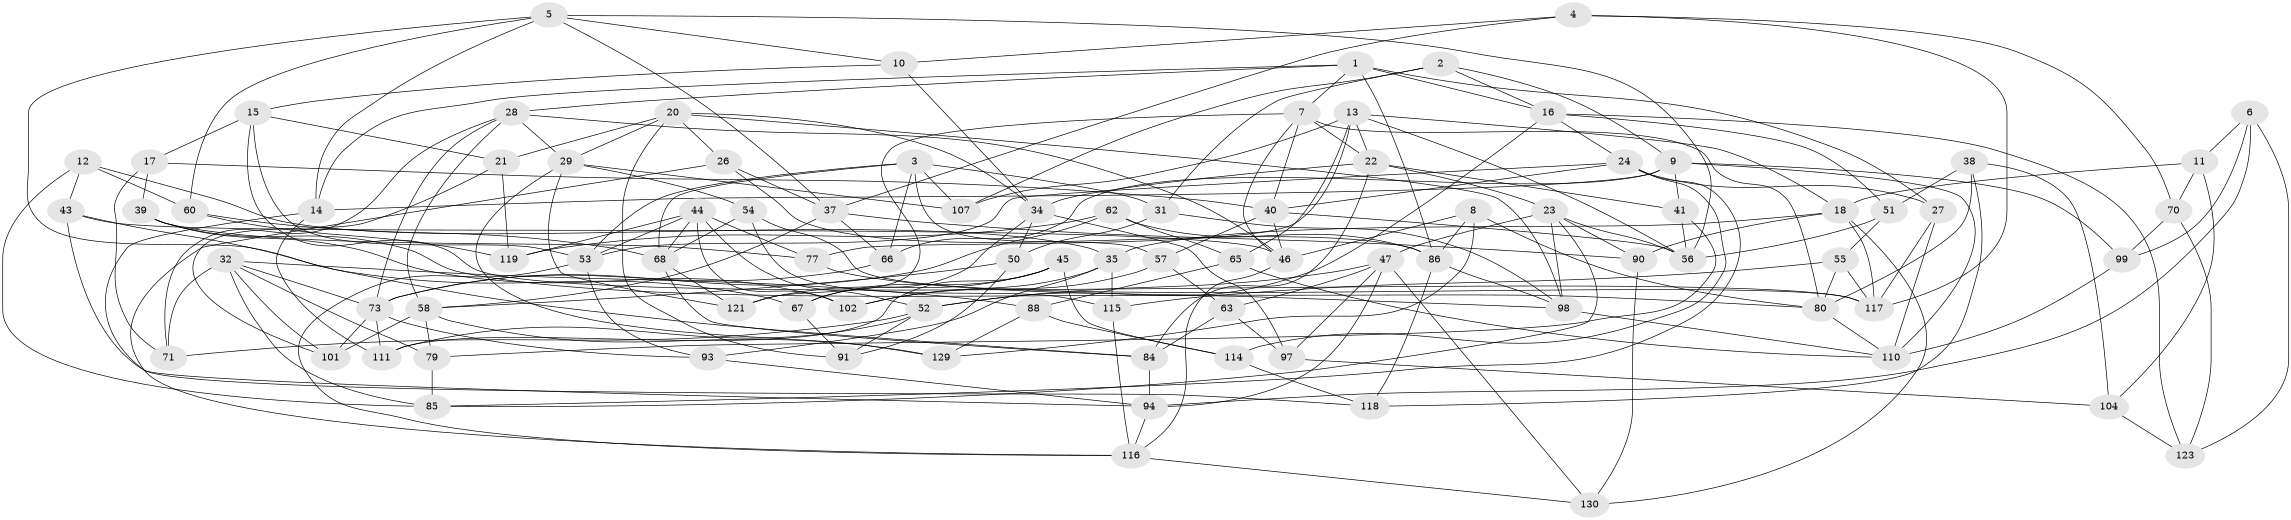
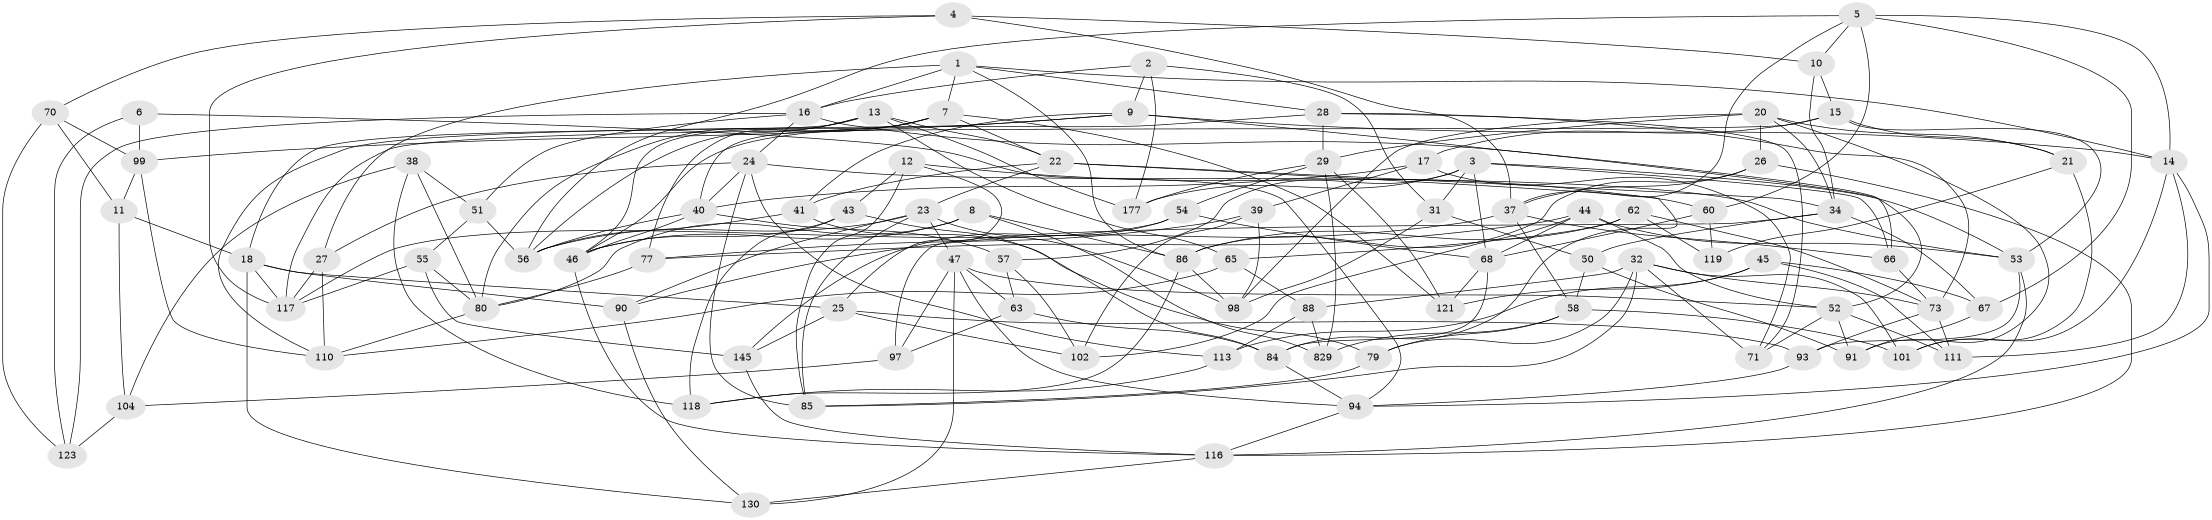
edge "6" -- "11": now "99" -- "11"
edge "28" -- "58": removed
node "107": label "107" -> "177"
edge "44" -- "119": removed
node "35": label "35" -> "25"
node "115": label "115" -> "145"
edge "73" -- "101": now "14" -- "101"
edge "98" -- "110": removed
node "129": label "129" -> "829"
node "114": label "114" -> "113"
